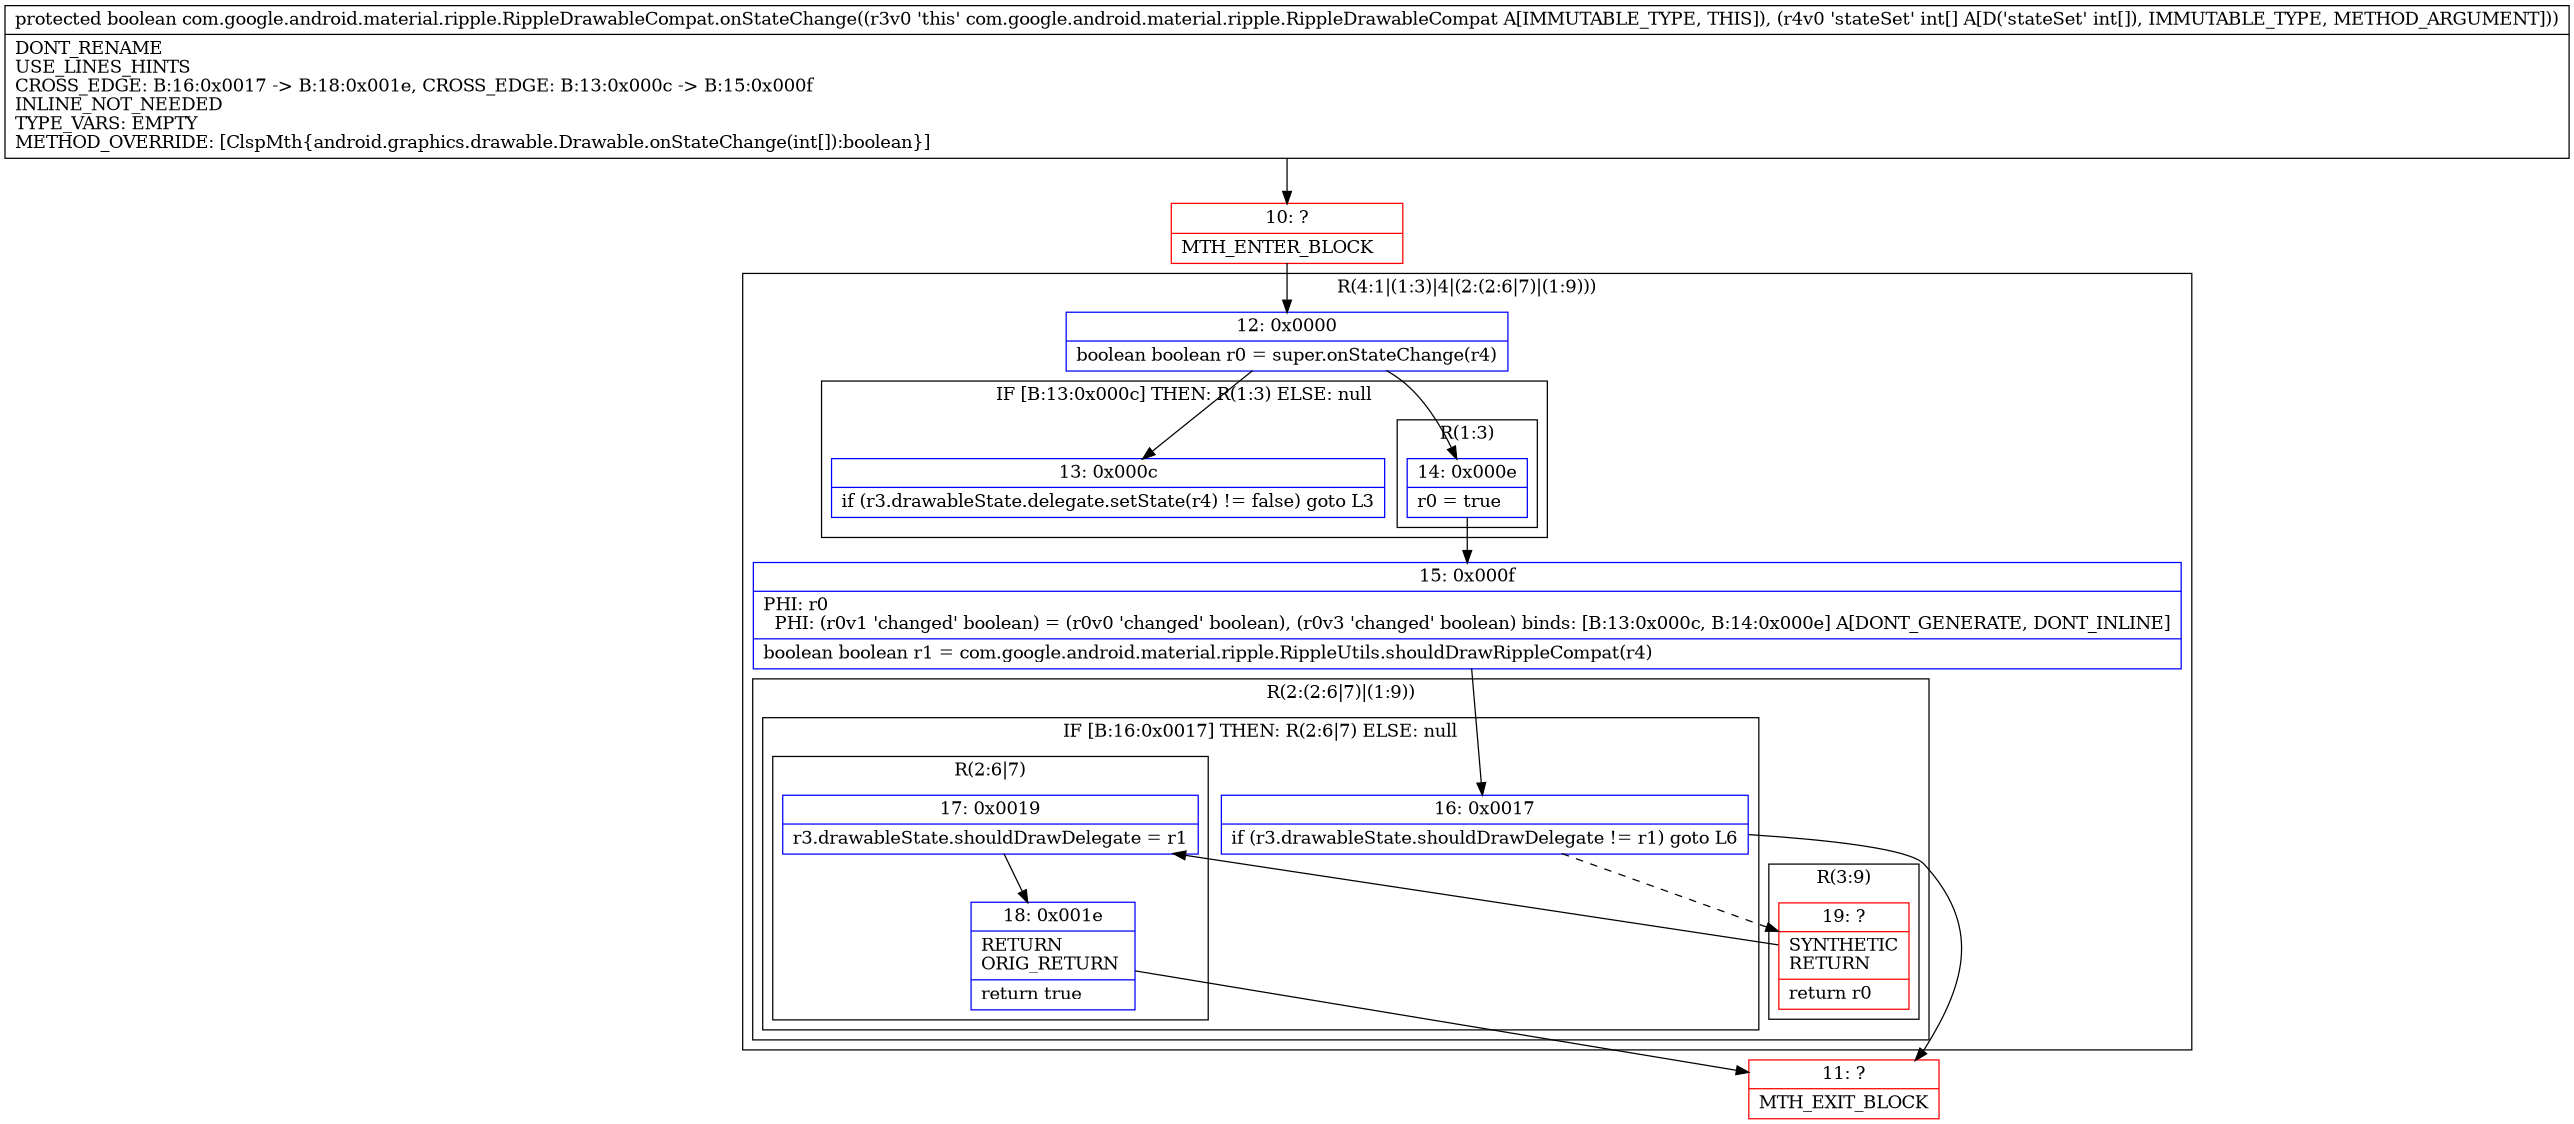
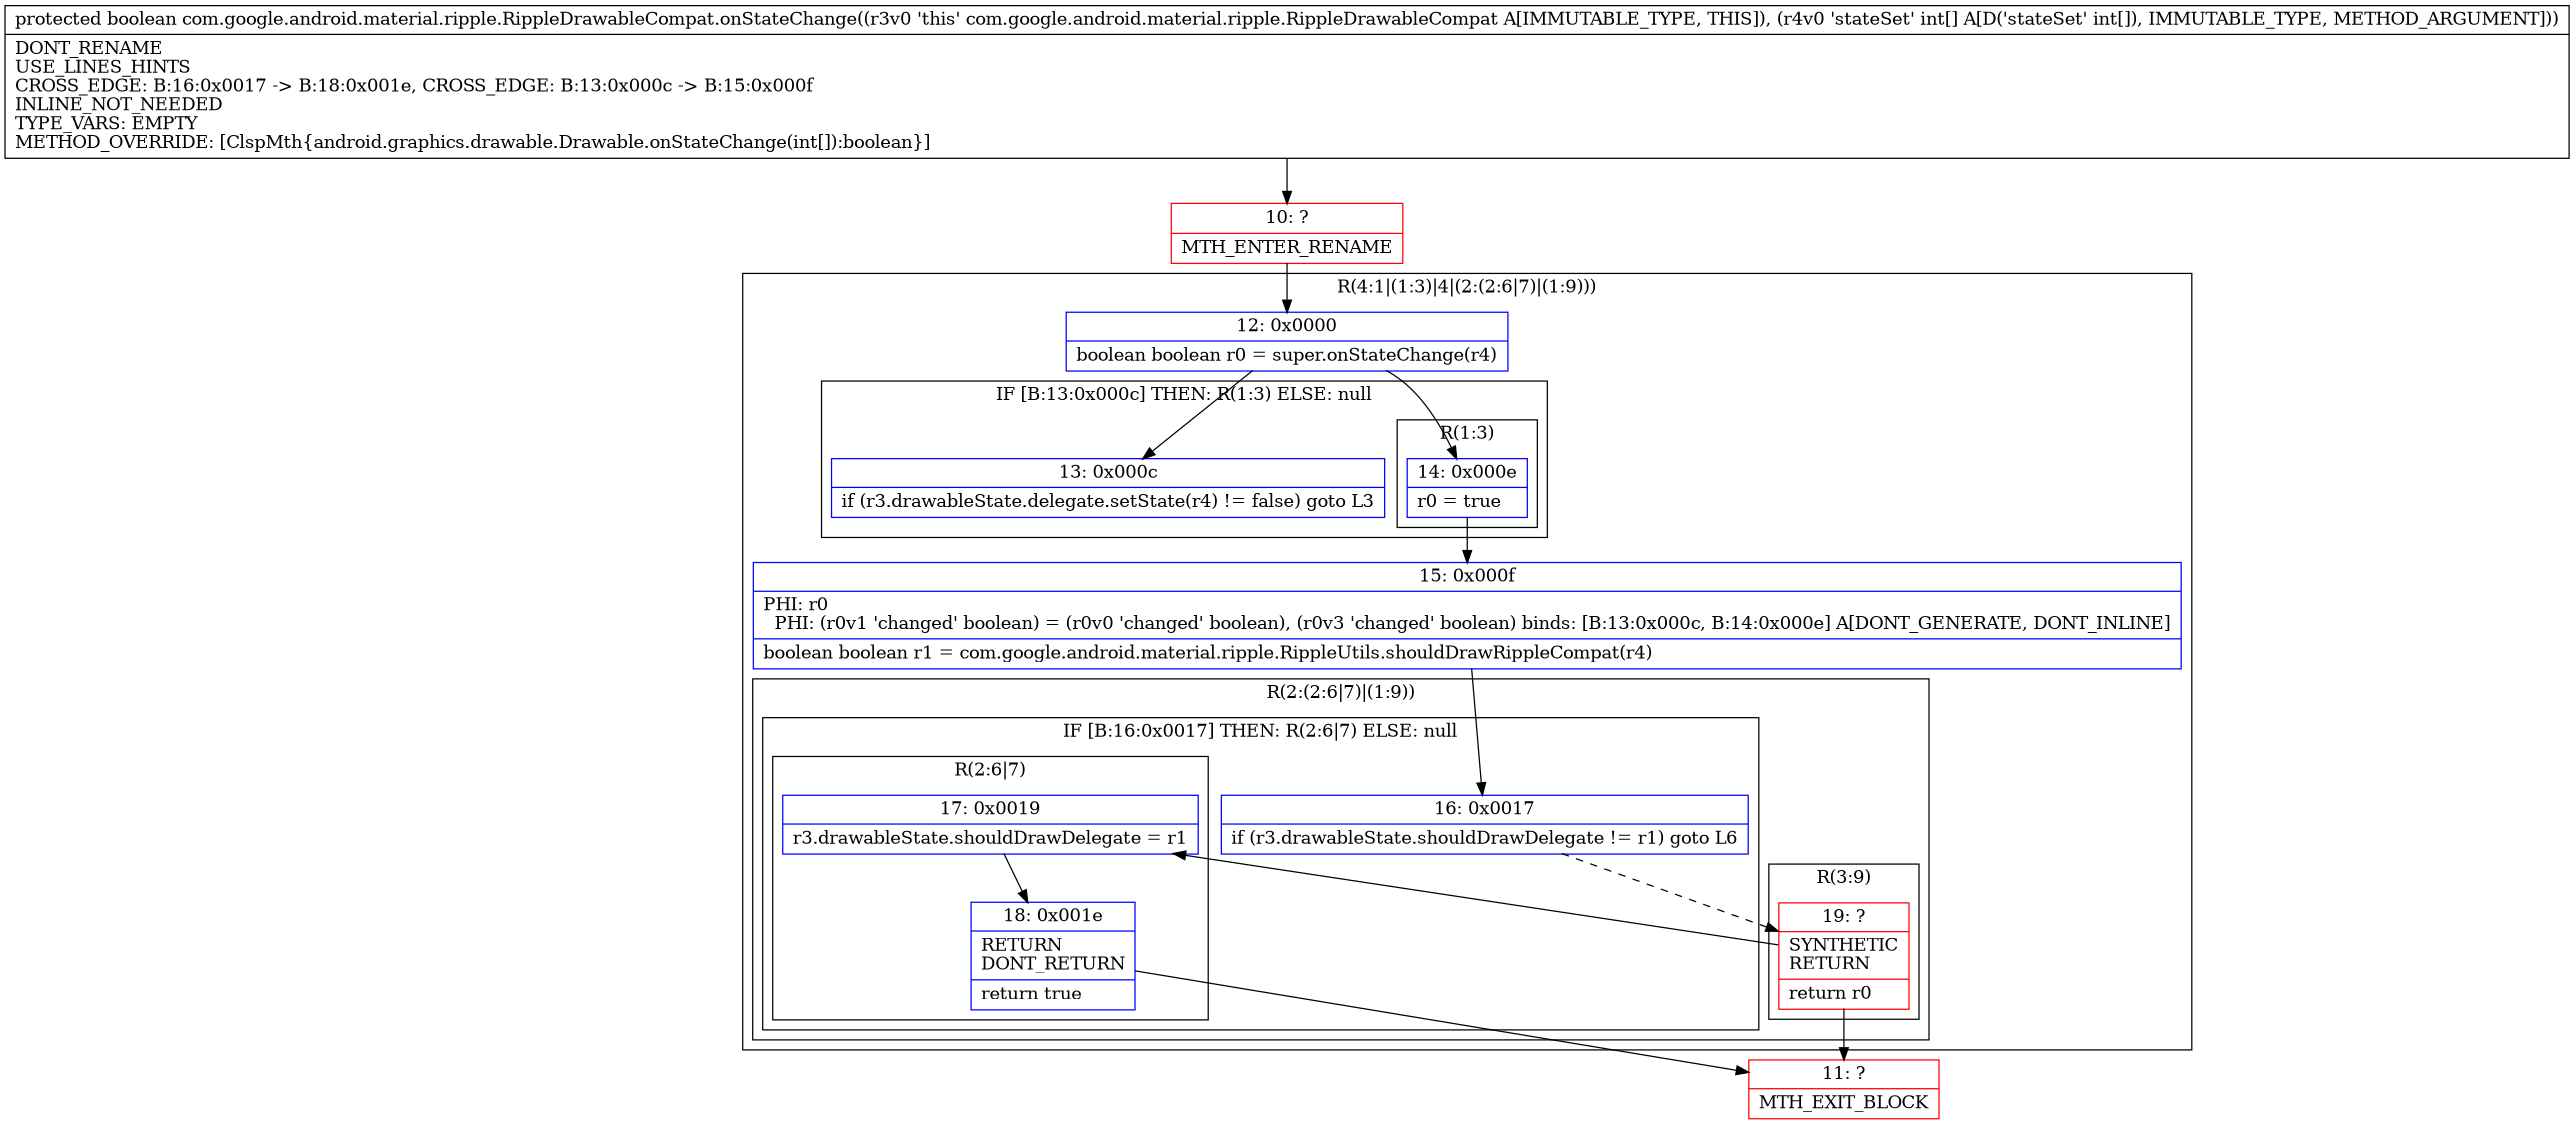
node "10: ?": text "MTH_ENTER_BLOCK" -> "MTH_ENTER_RENAME"
edge "16: 0x0017" -> "11: ?": now "19: ?" -> "11: ?"
node "18: 0x001e": text "ORIG_RETURN" -> "DONT_RETURN"
